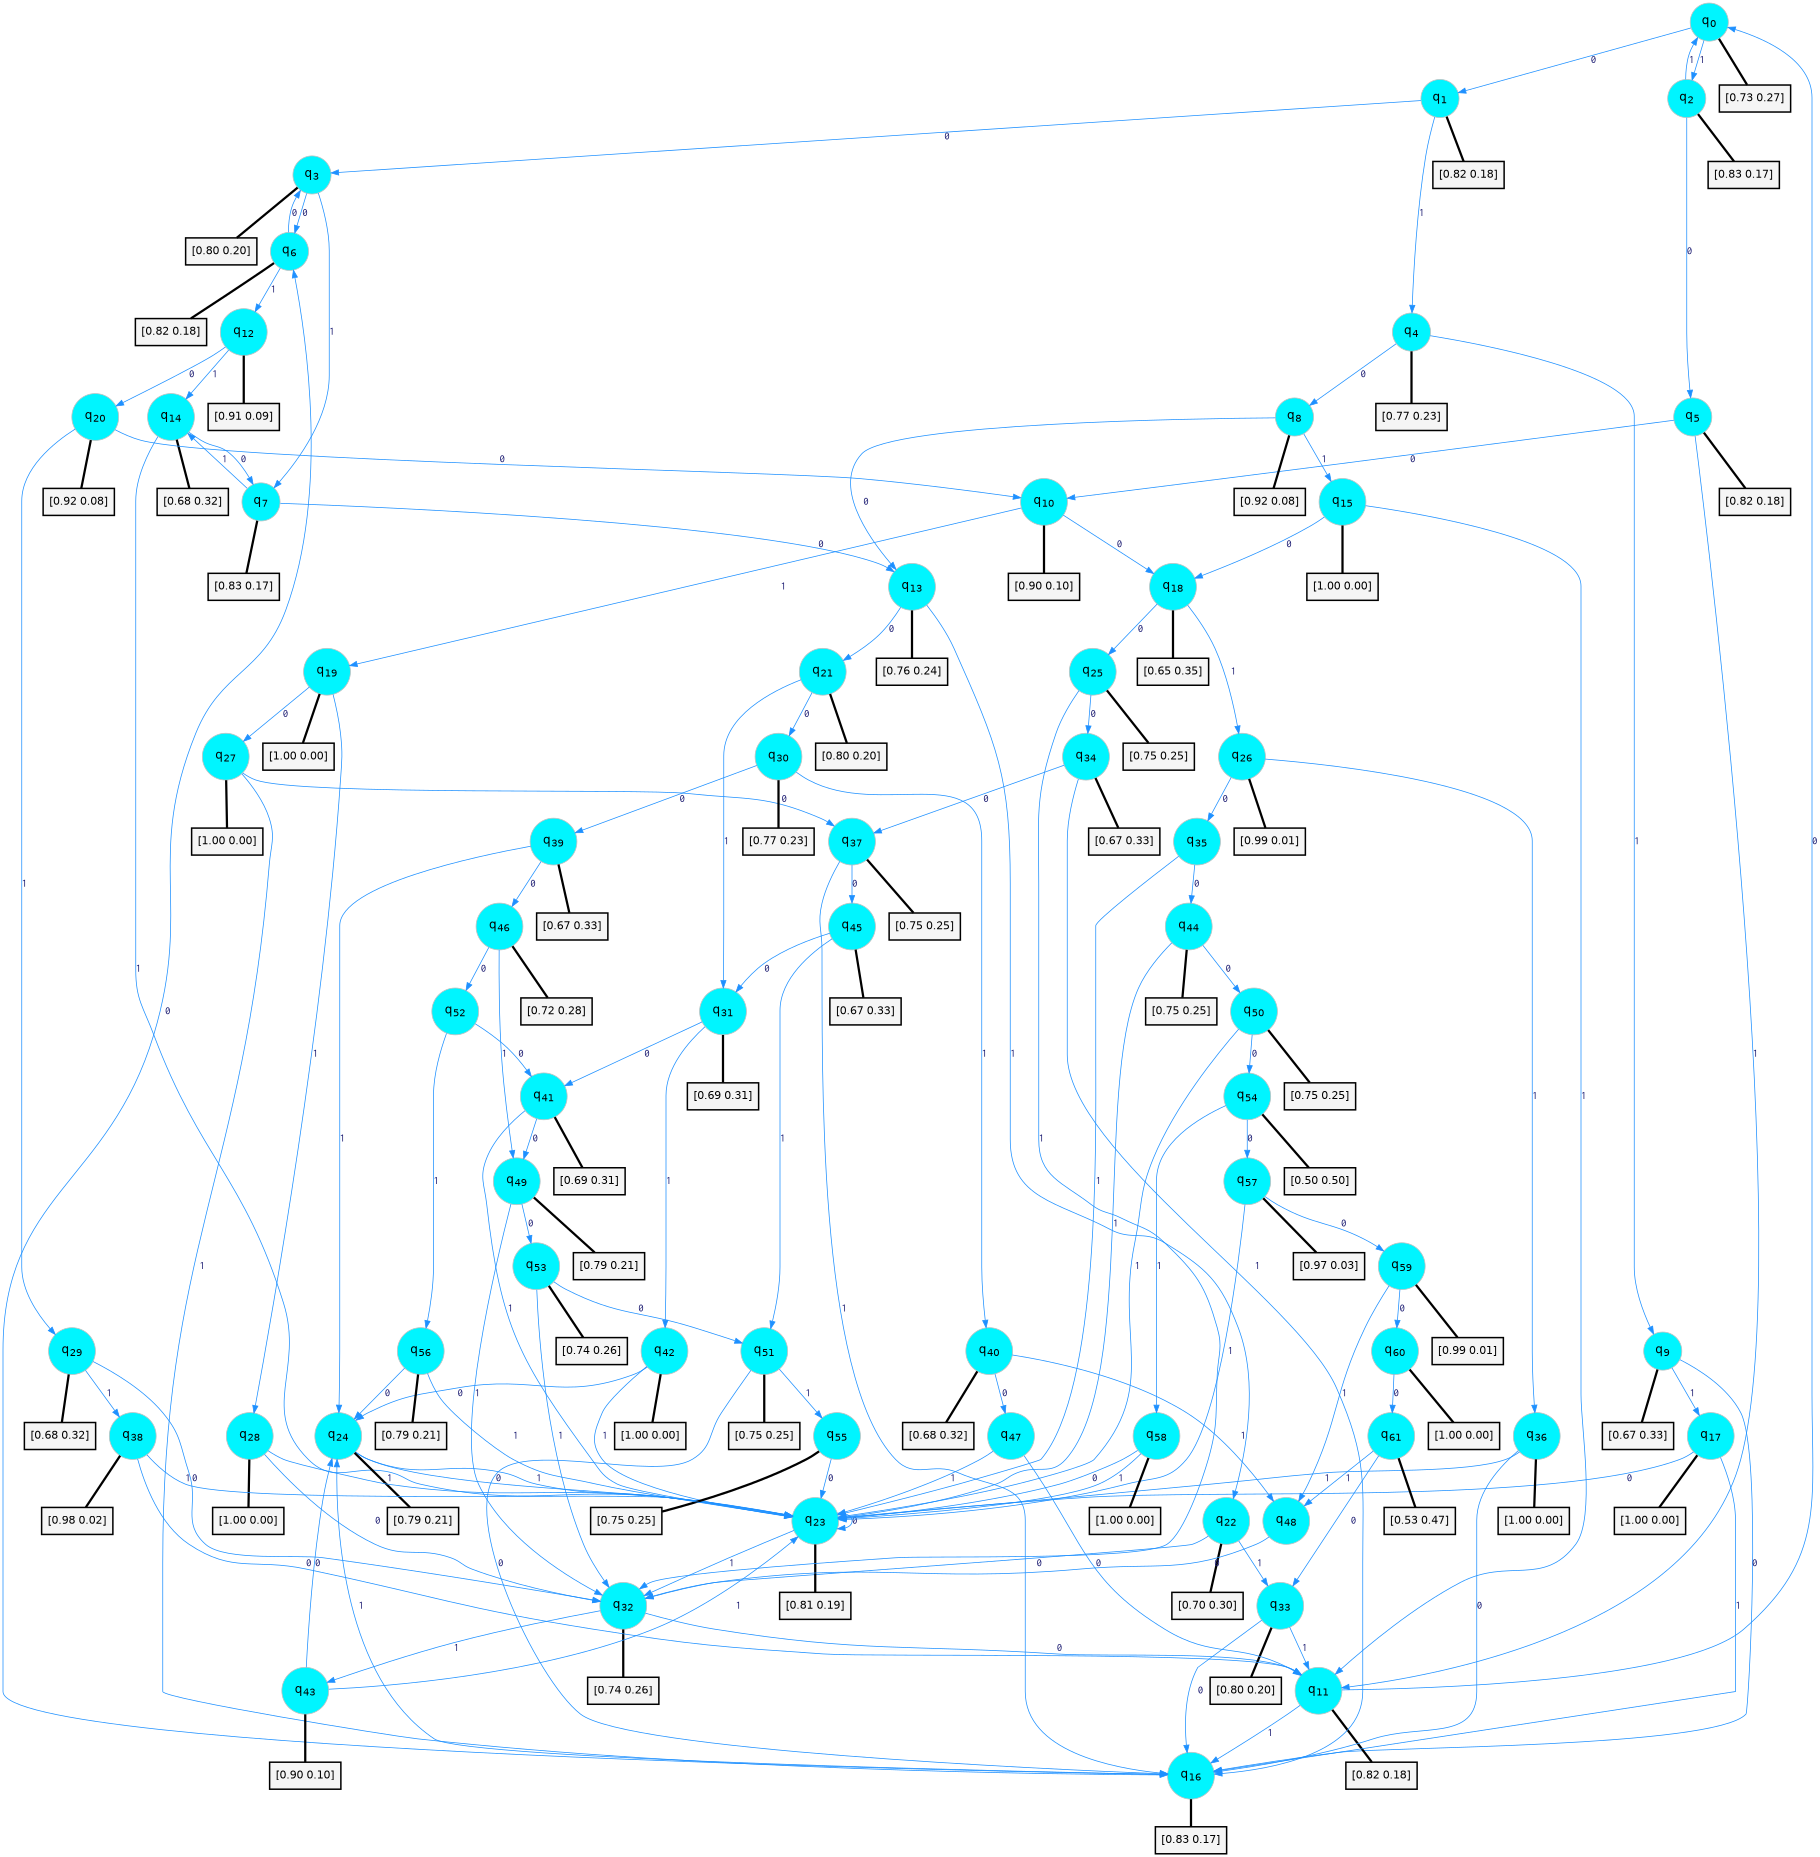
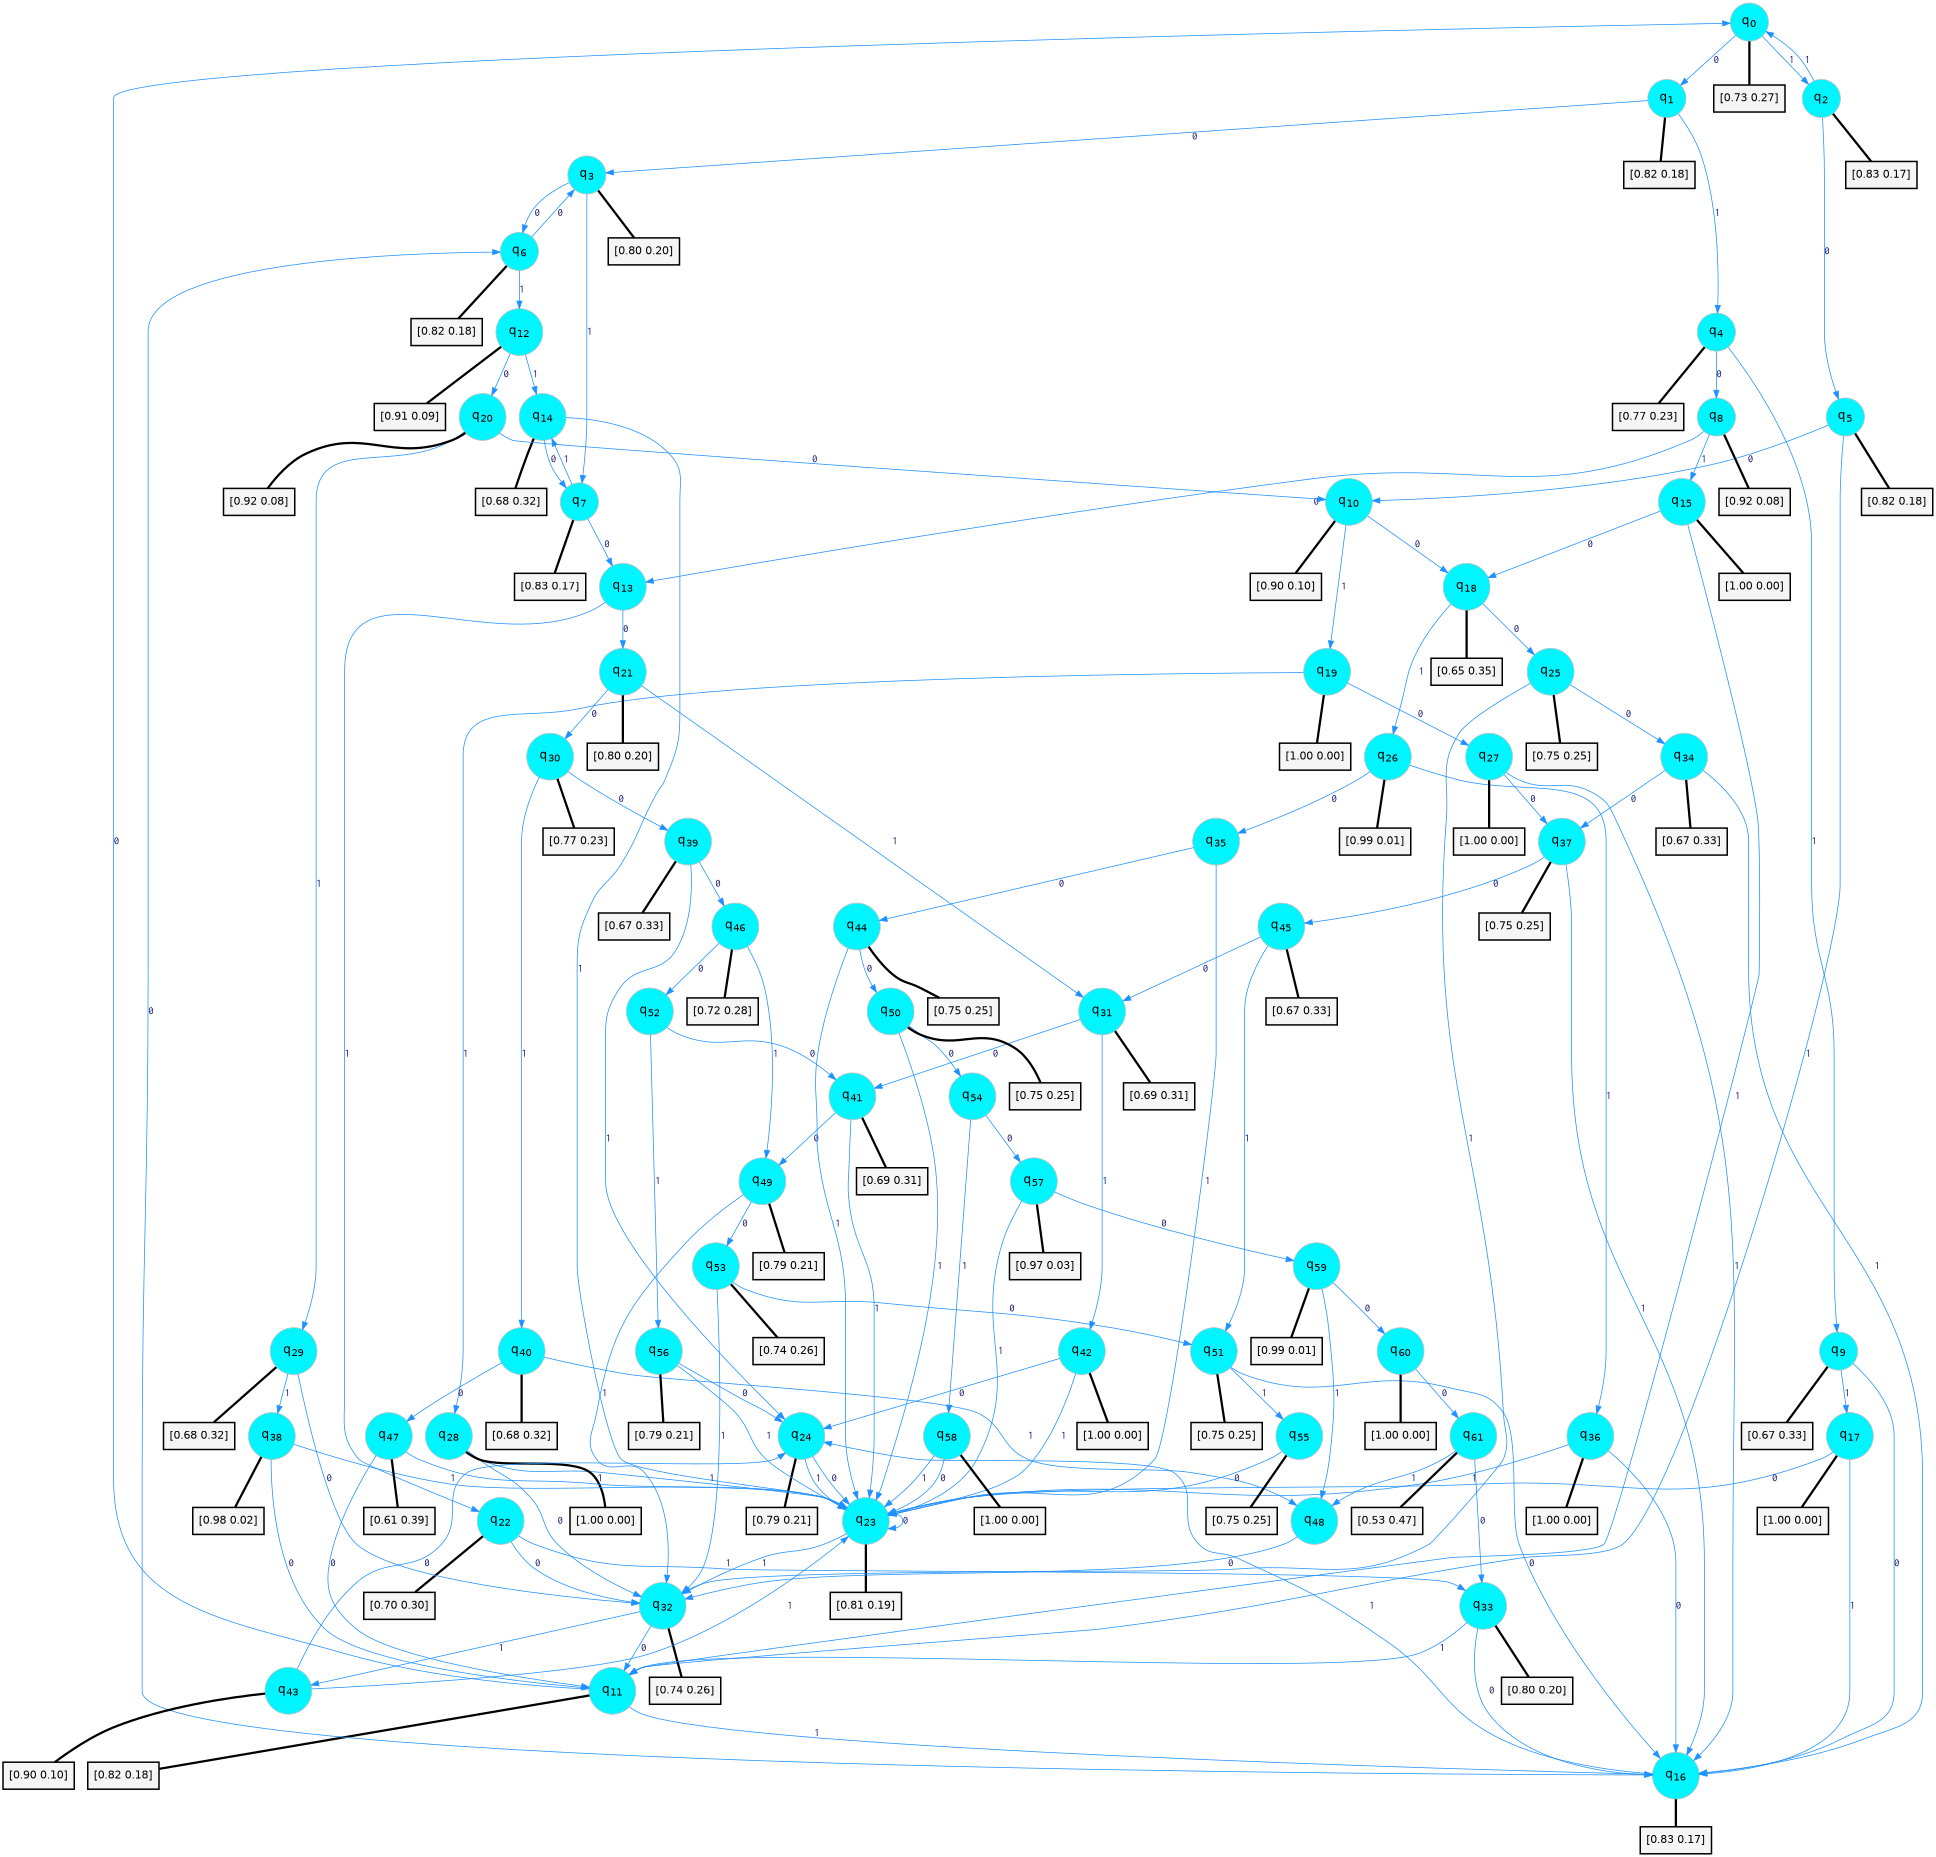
node "[0.76 0.24]": removed
node "[0.50 0.50]": removed
node "[0.61 0.39]": added
